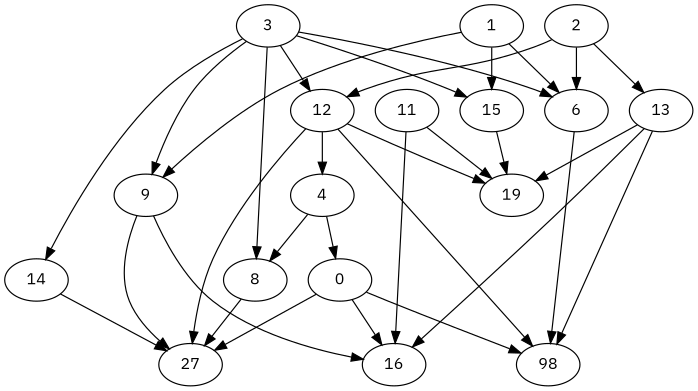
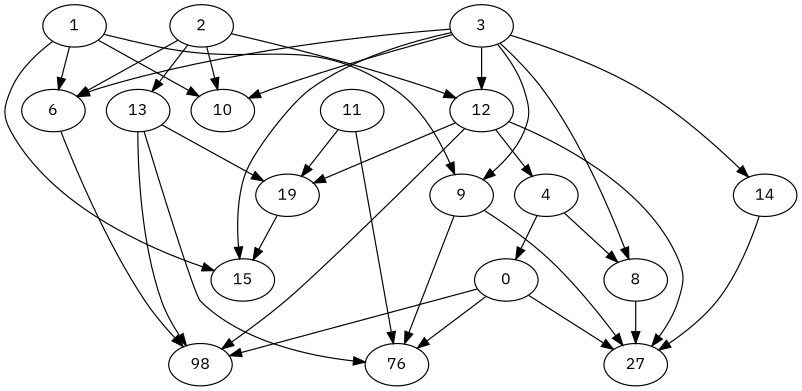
node "10": added
edge "15" -> "19": reversed
node "16": label "16" -> "76"
